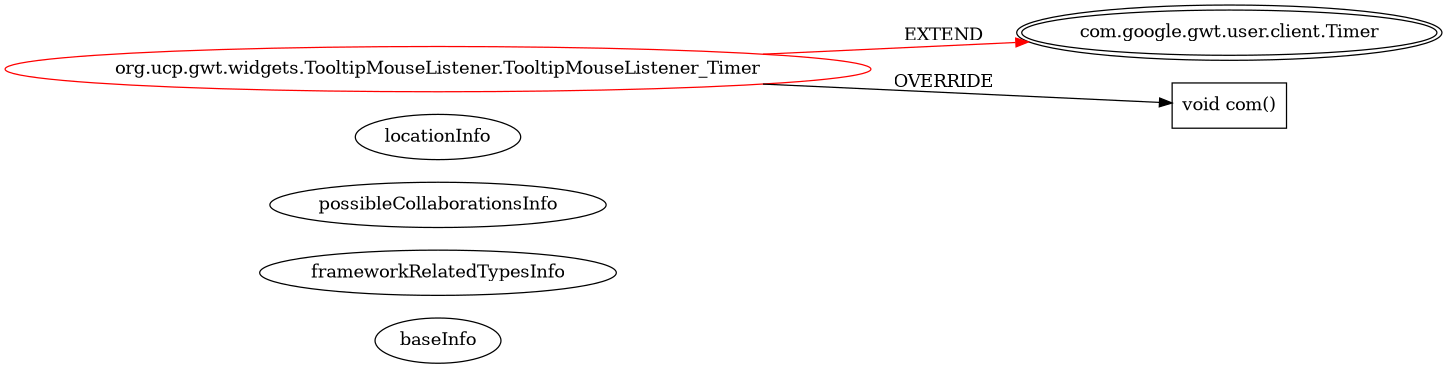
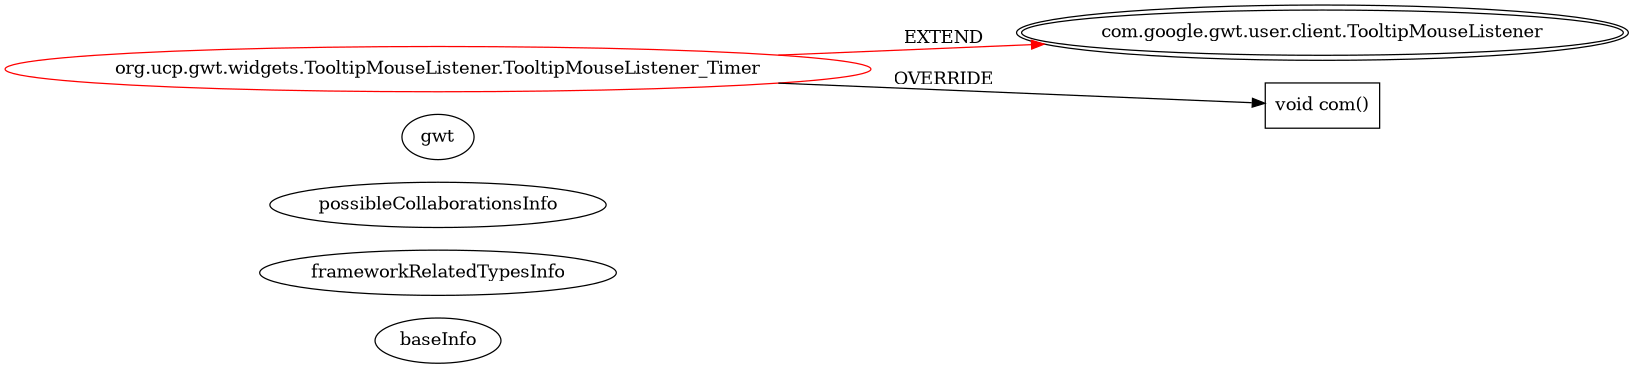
node "com.google.gwt.user.client.Timer": label "com.google.gwt.user.client.Timer" -> "com.google.gwt.user.client.TooltipMouseListener"
node "locationInfo": label "locationInfo" -> "gwt"
